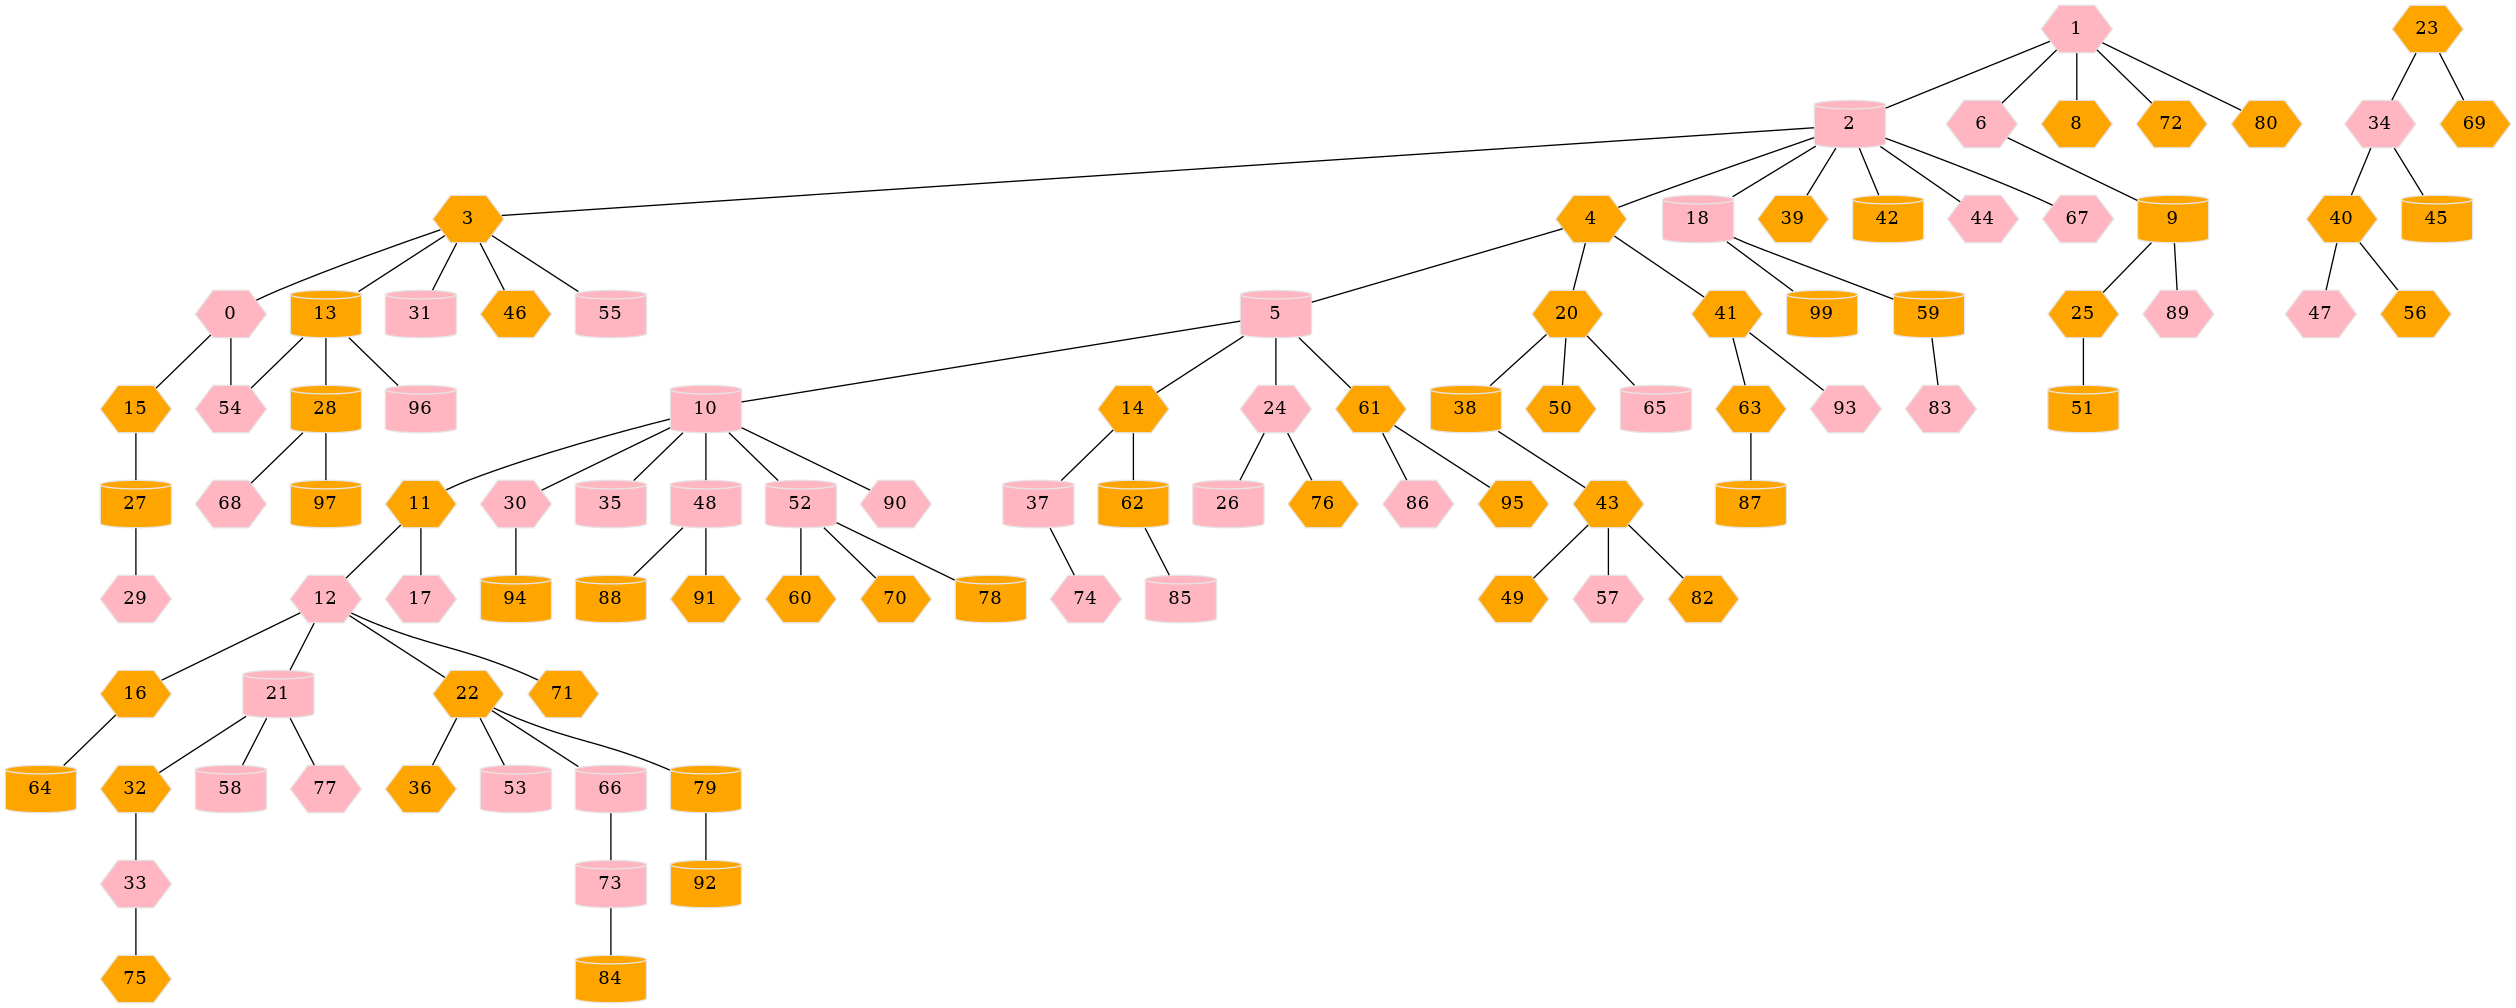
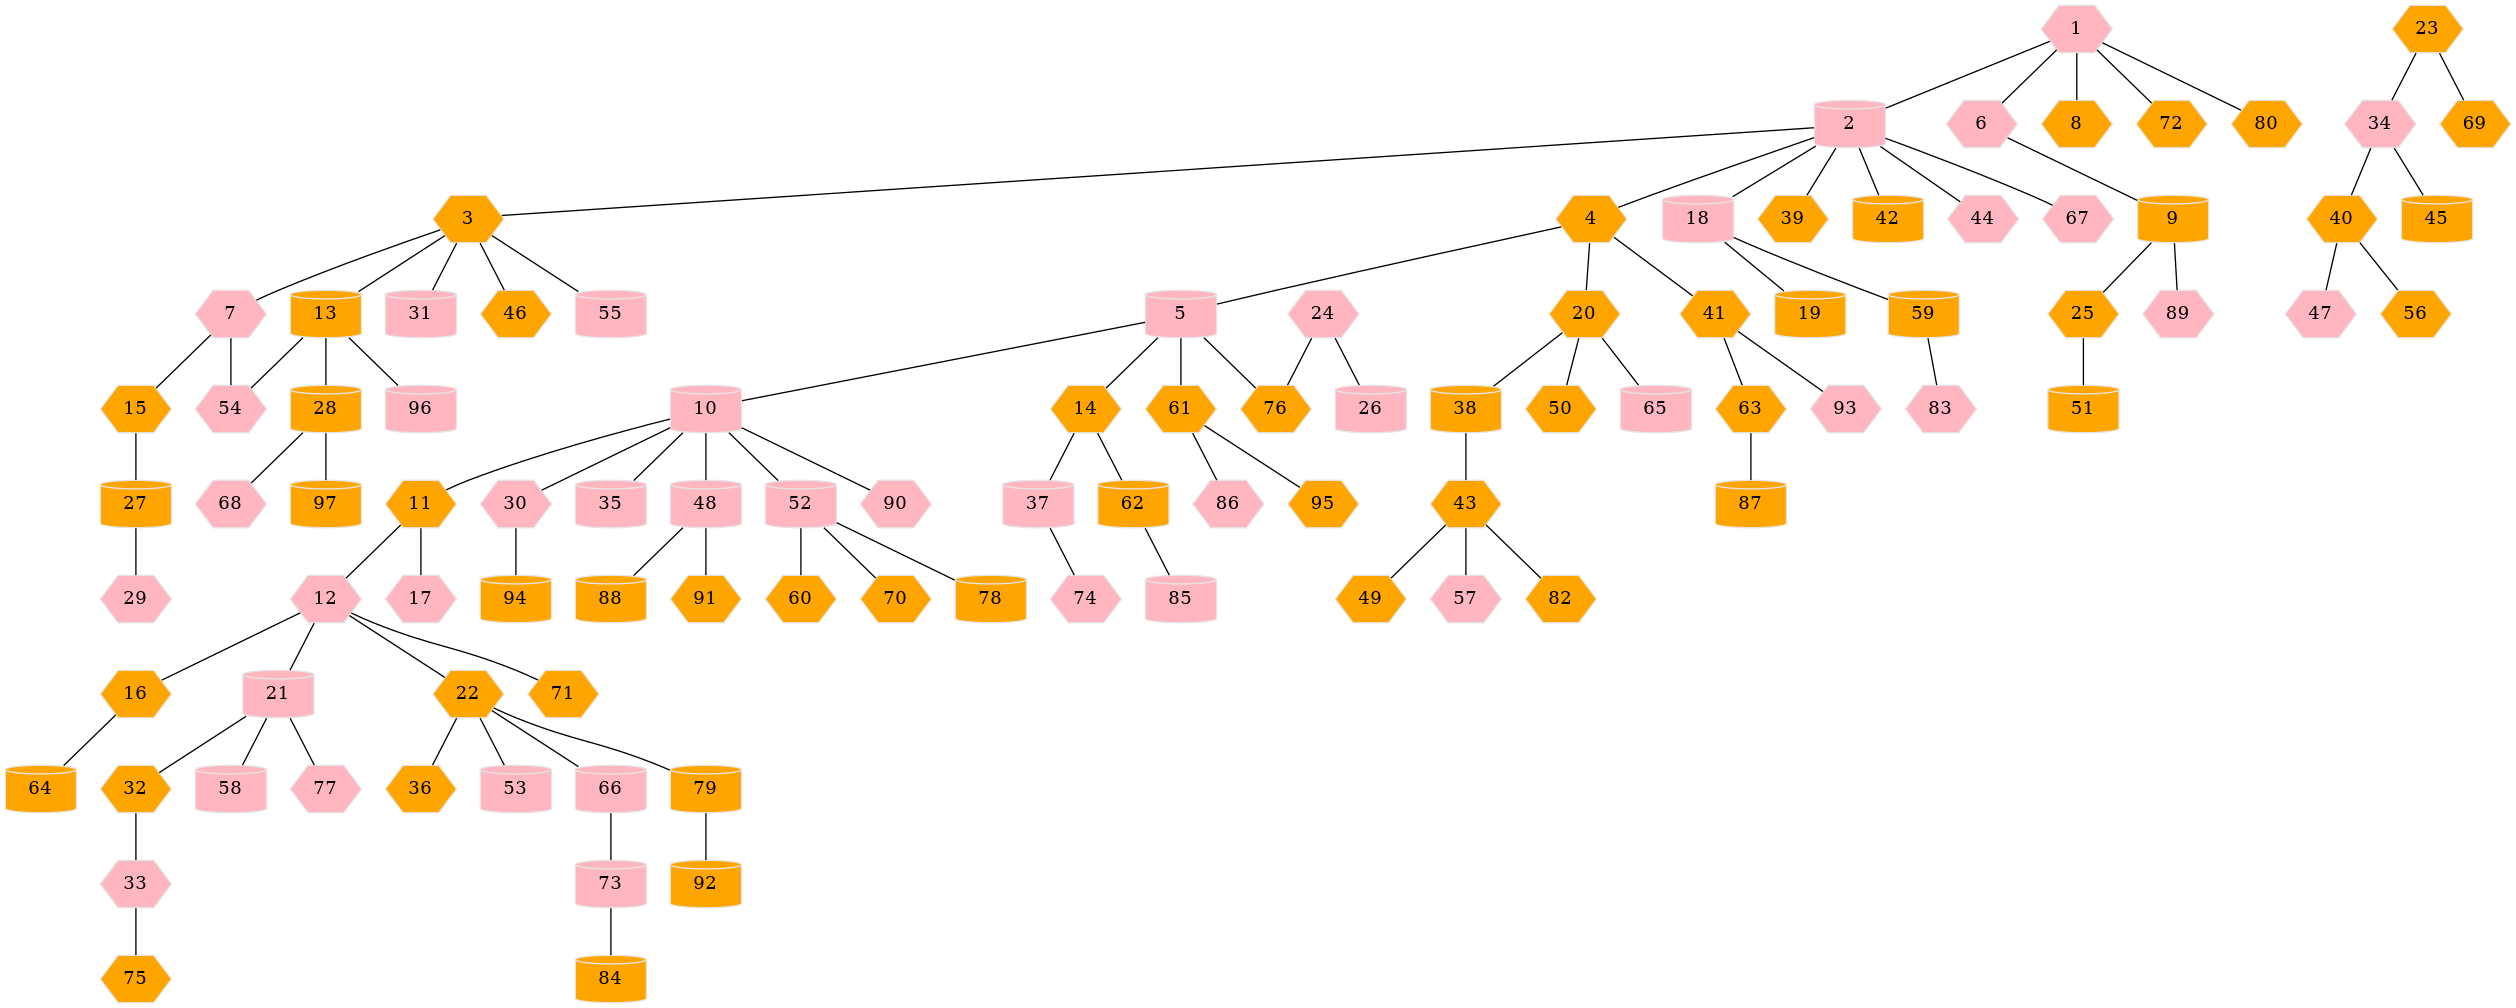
node "0": label "0" -> "7"
node "99": label "99" -> "19"
edge "5" -- "24": now "5" -- "76"
